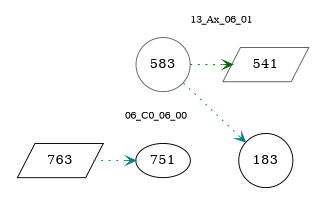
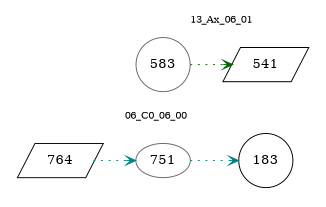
node "541": color gray40 -> black
edge "583" -> "183": now "751" -> "183"
node "763": label "763" -> "764"
node "751": color black -> gray40
